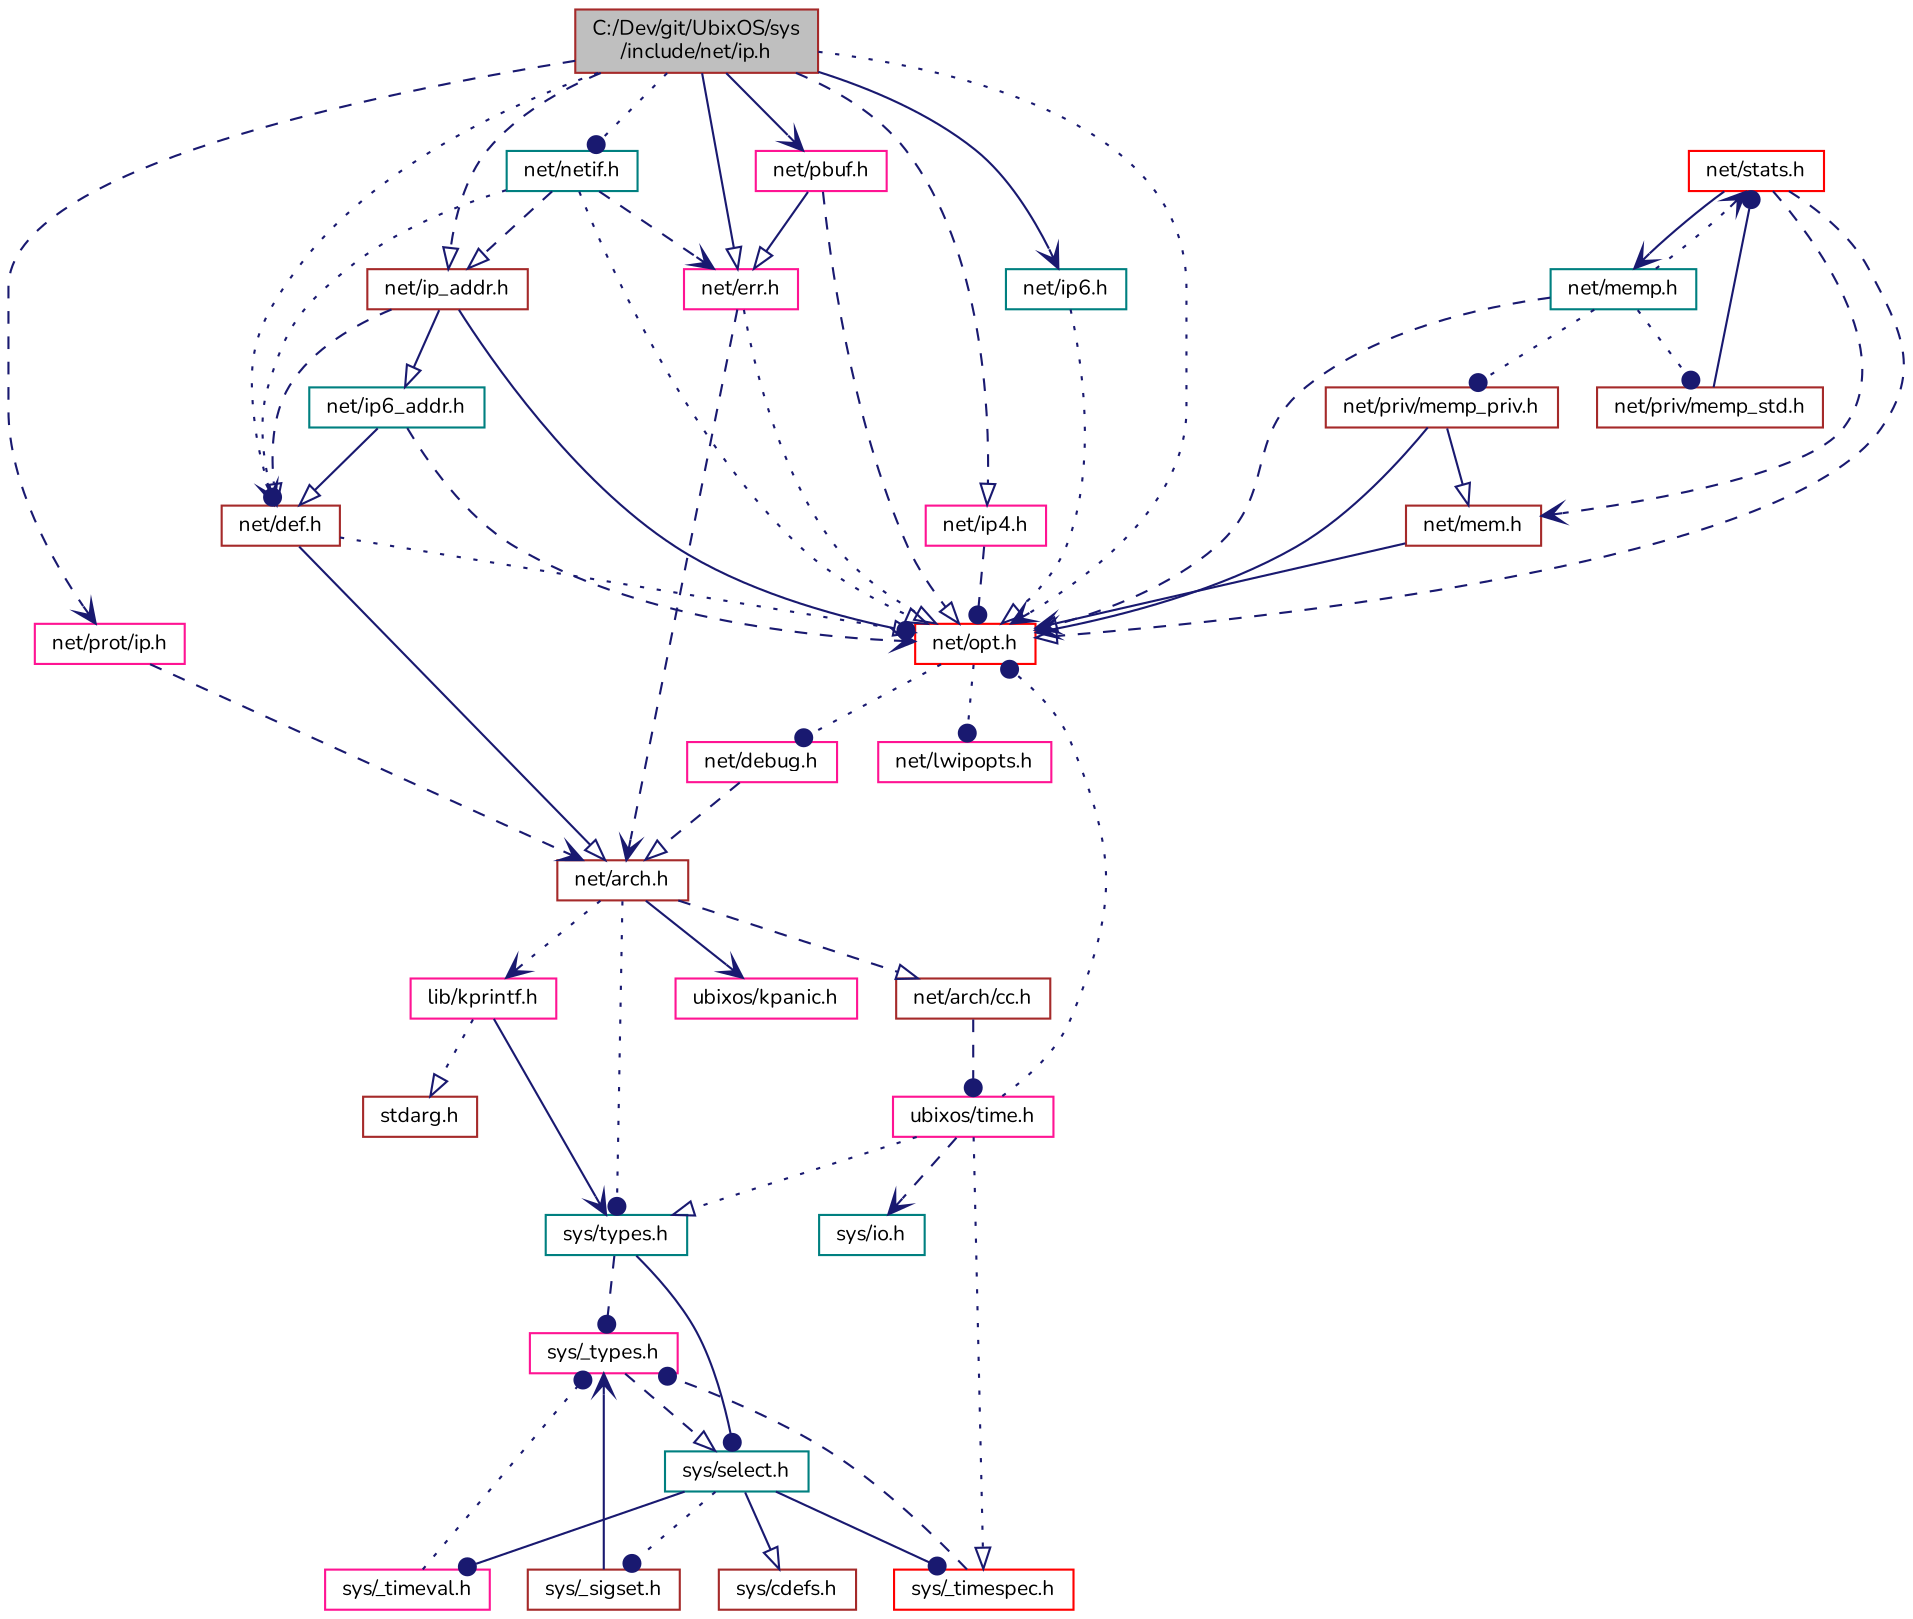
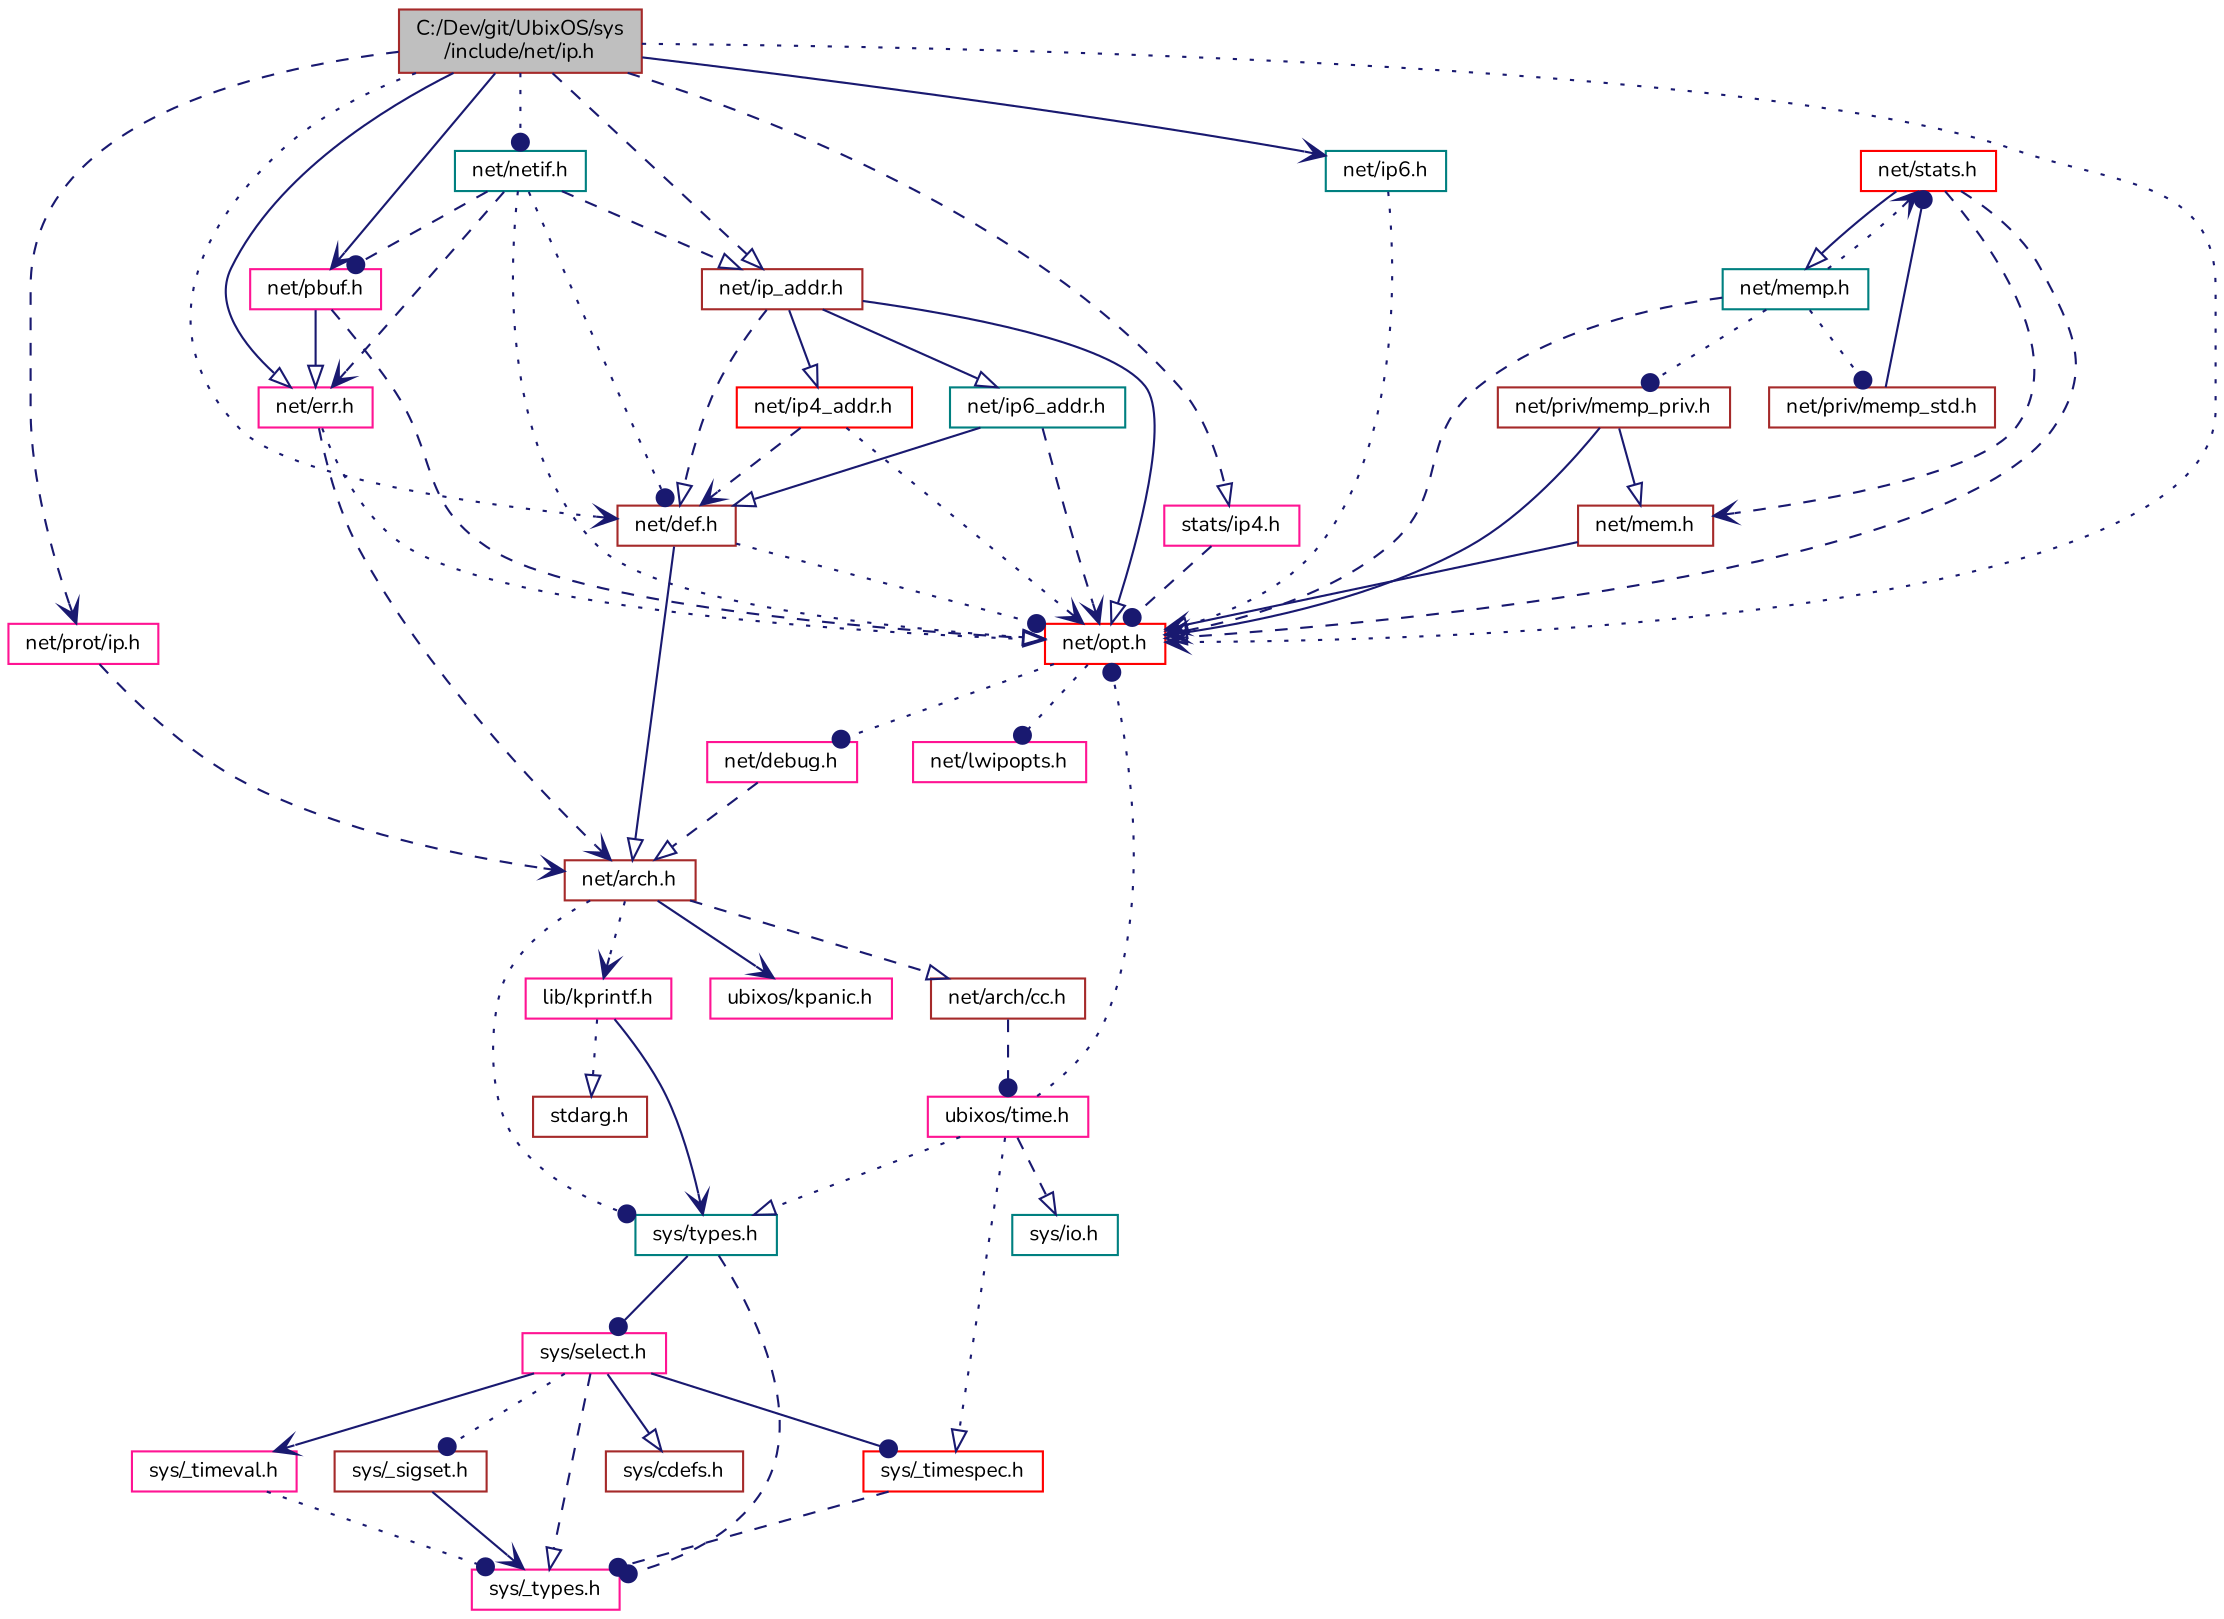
edge "net/stats.h" -> "net/memp.h": arrowhead vee -> onormal
edge "net/netif.h" -> "net/pbuf.h": added
node "net/ip4_addr.h": added
node "net/ip4.h": label "net/ip4.h" -> "stats/ip4.h"
edge "ubixos/time.h" -> "sys/io.h": arrowhead vee -> onormal
edge "sys/_types.h" -> "sys/select.h": reversed
node "sys/select.h": color teal -> deeppink
edge "sys/select.h" -> "sys/_timeval.h": arrowhead dot -> vee
